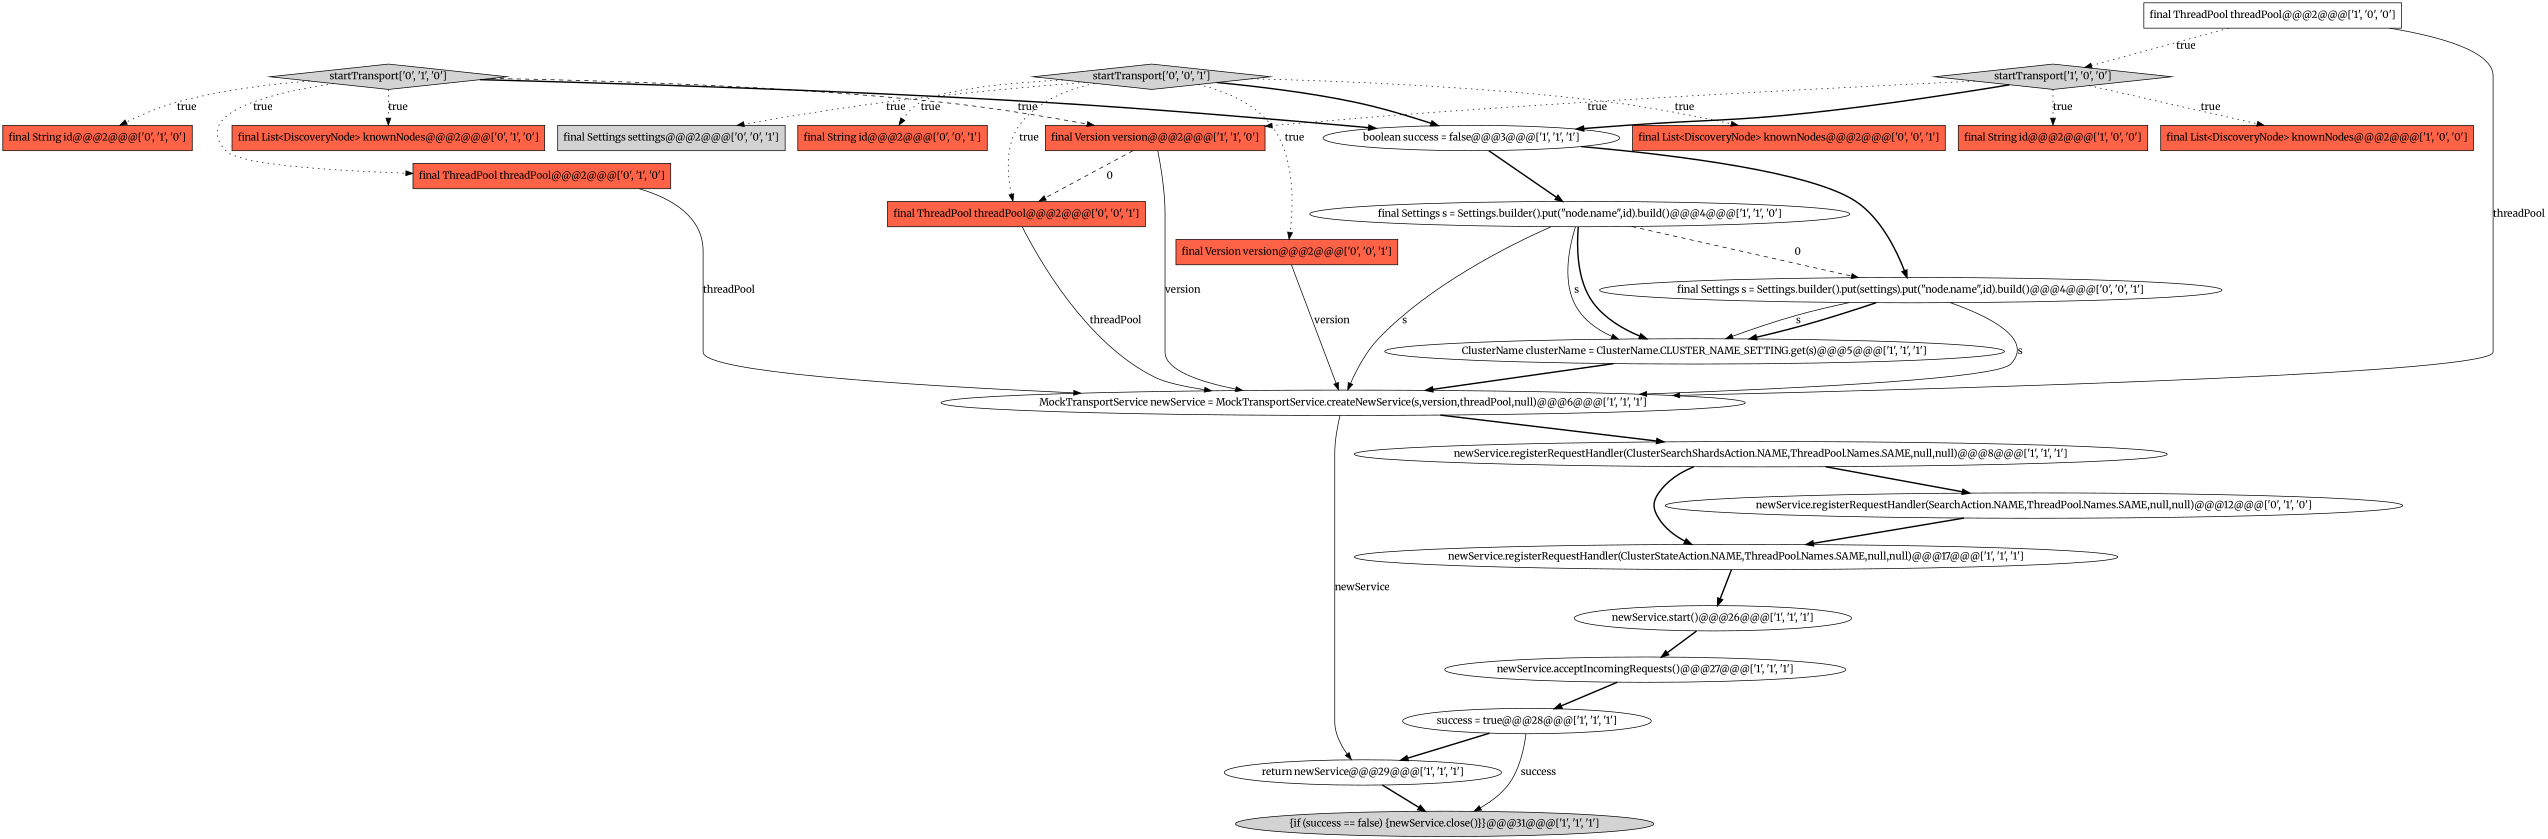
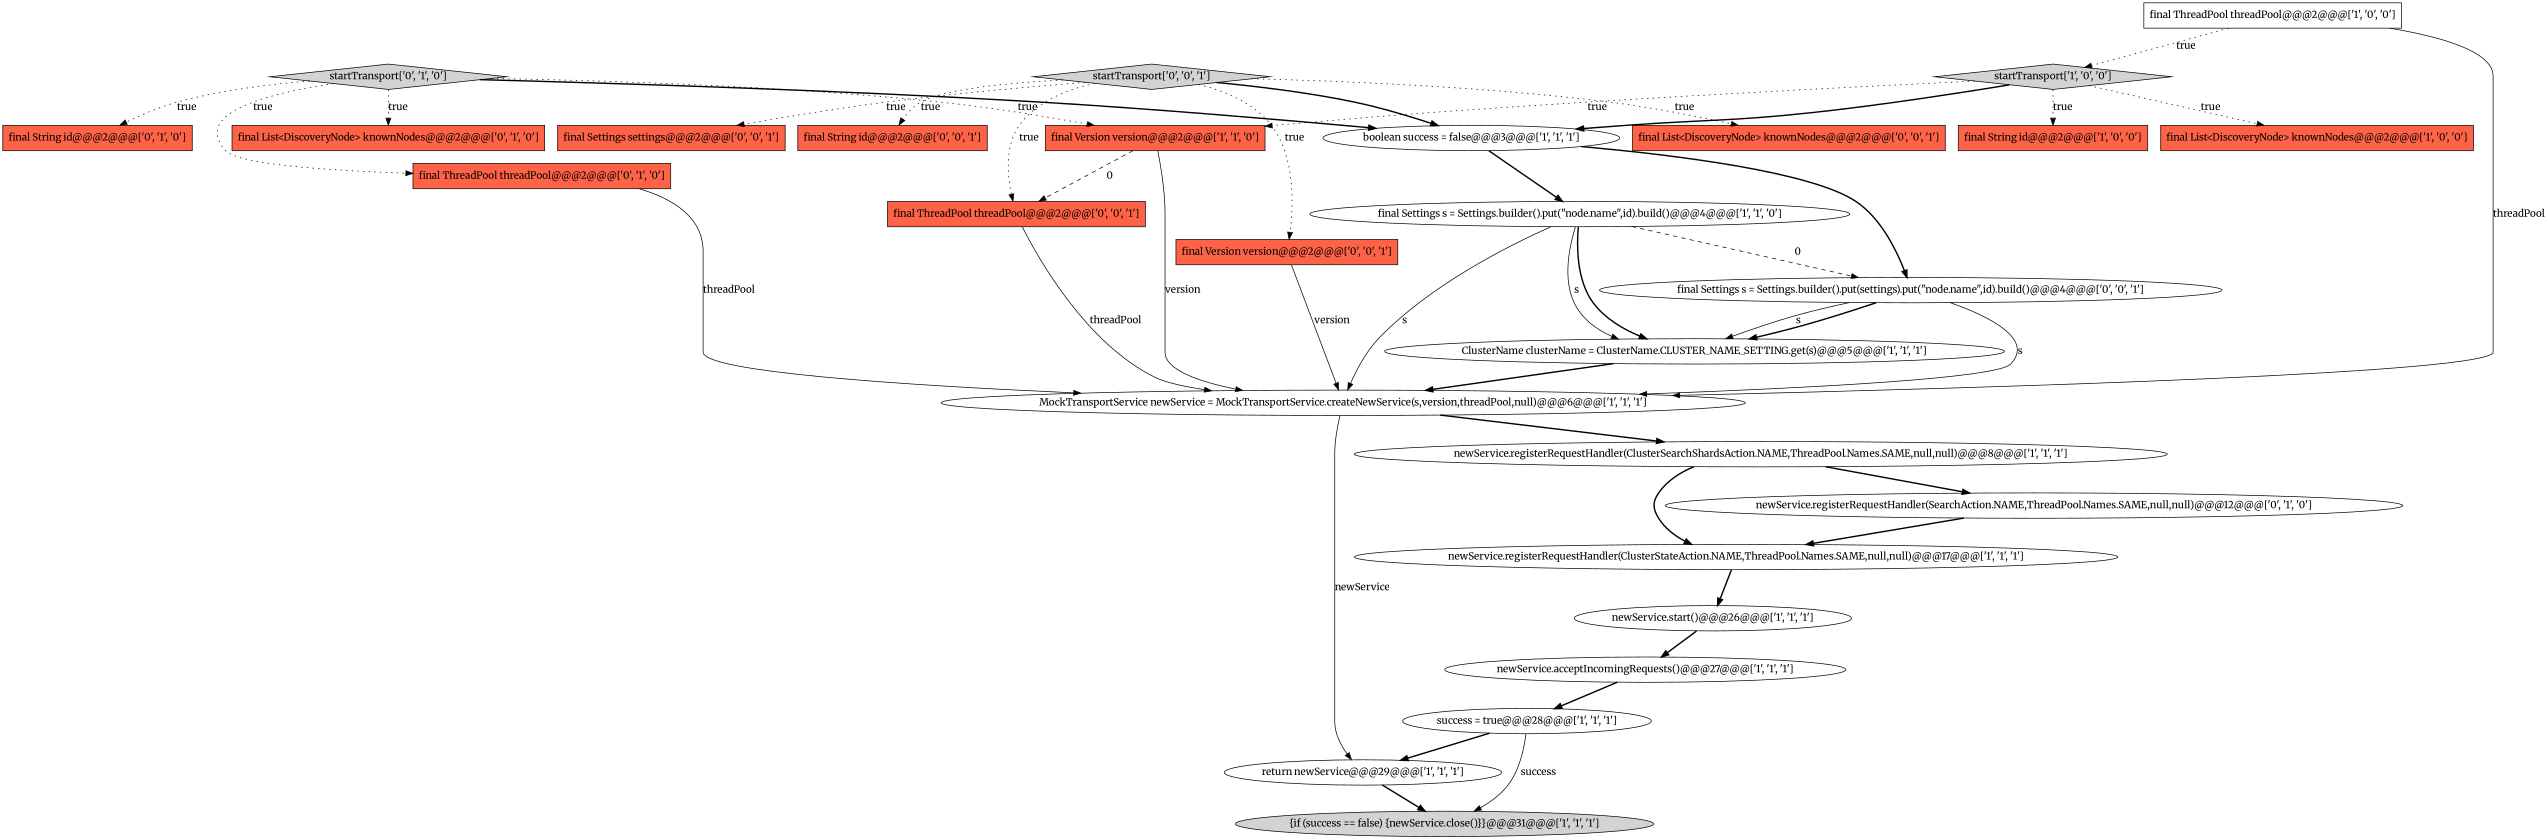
edge "startTransport['0', '1', '0']" -> "final Version version@@@2@@@['1', '1', '0']": style dashed -> dotted
node "final Settings settings@@@2@@@['0', '0', '1']": fillcolor lightgray -> tomato
